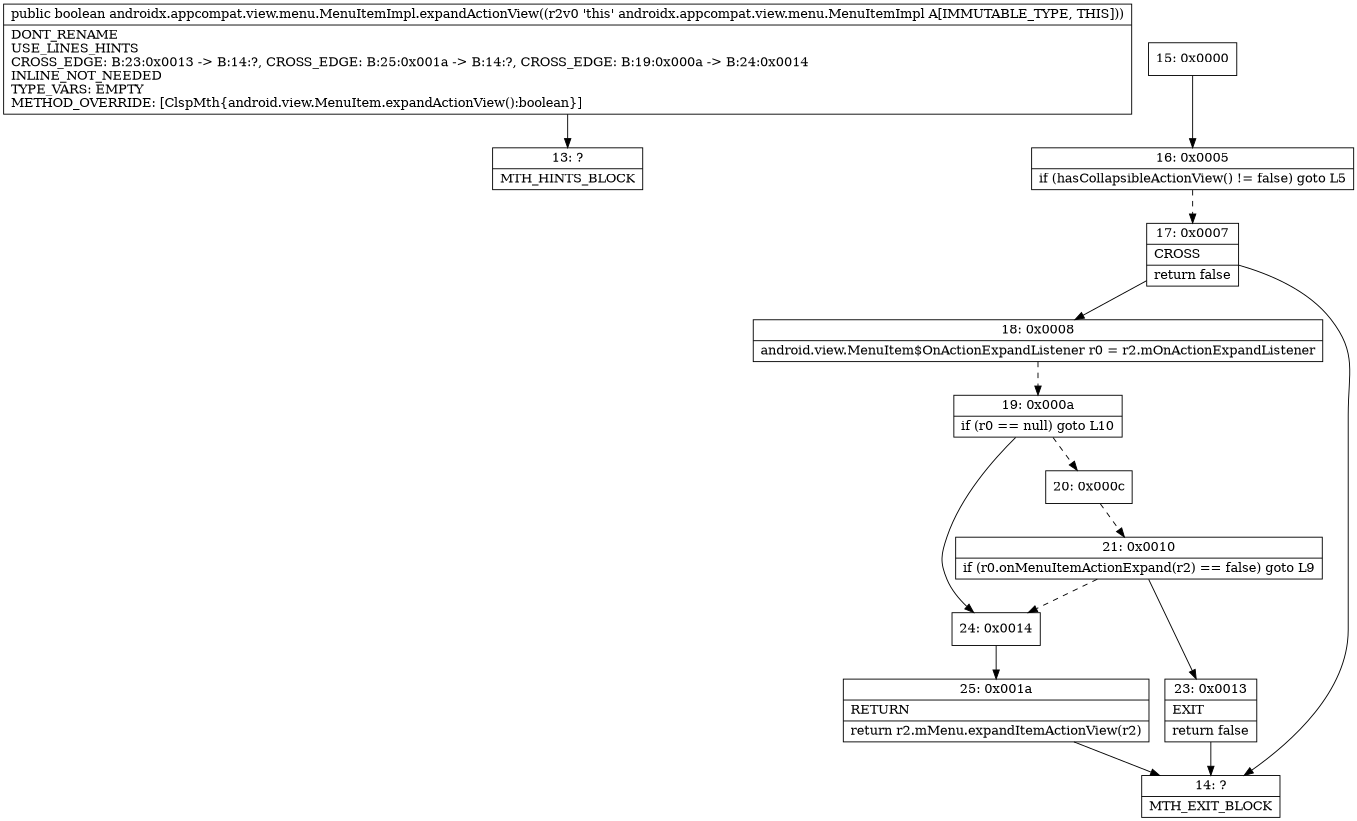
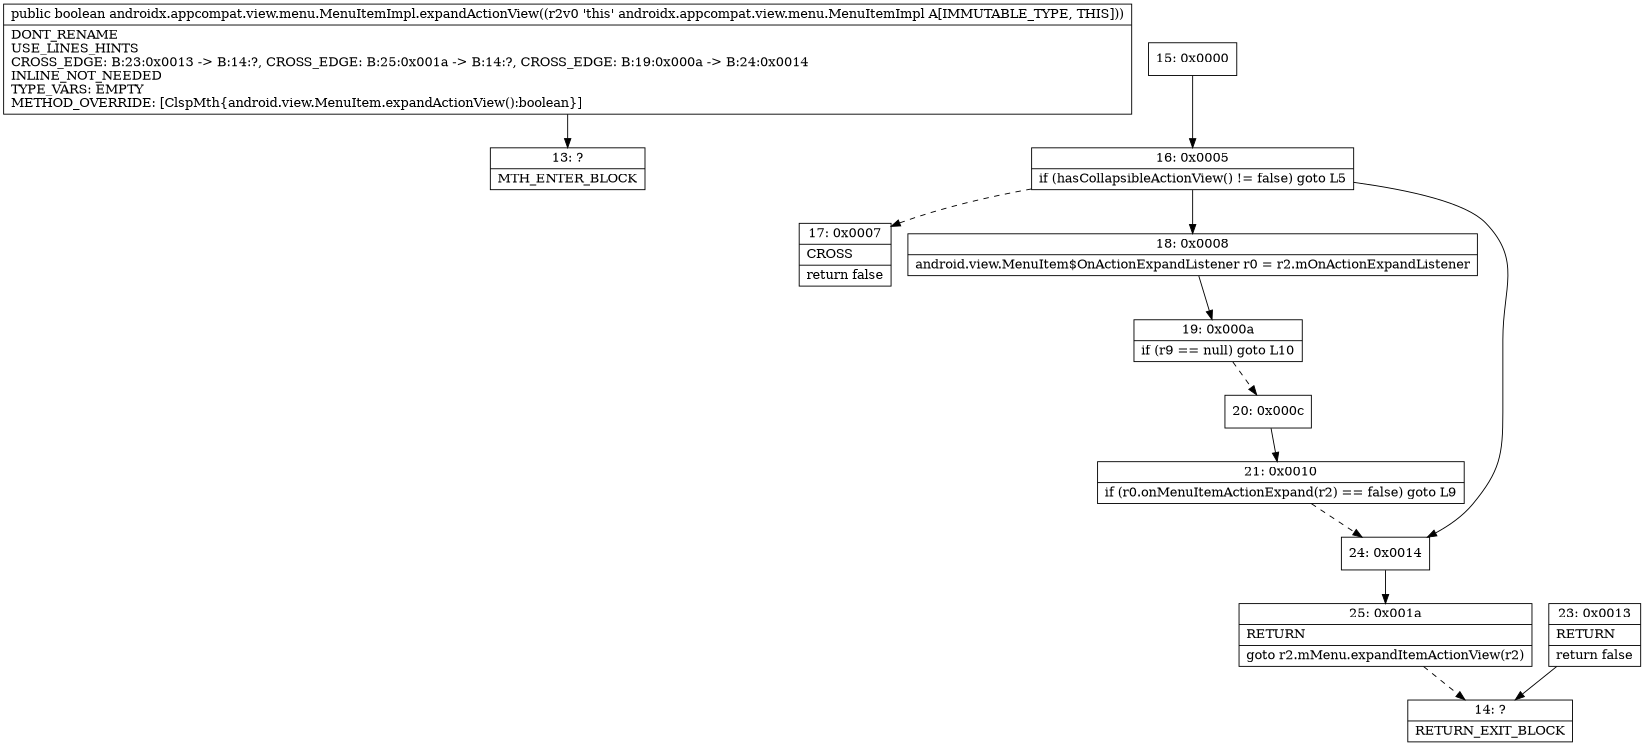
node "13: ?": text "MTH_HINTS_BLOCK" -> "MTH_ENTER_BLOCK"
edge "17: 0x0007" -> "18: 0x0008": now "16: 0x0005" -> "18: 0x0008"
edge "18: 0x0008" -> "19: 0x000a": style dashed -> solid
node "19: 0x000a": text "if (r0 == null) goto L10" -> "if (r9 == null) goto L10"
edge "17: 0x0007" -> "14: ?": removed
edge "19: 0x000a" -> "24: 0x0014": now "16: 0x0005" -> "24: 0x0014"
edge "20: 0x000c" -> "21: 0x0010": style dashed -> solid
edge "21: 0x0010" -> "23: 0x0013": removed
node "23: 0x0013": text "EXIT" -> "RETURN"
node "25: 0x001a": text "return r2.mMenu.expandItemActionView(r2)" -> "goto r2.mMenu.expandItemActionView(r2)"
edge "25: 0x001a" -> "14: ?": style solid -> dashed
node "14: ?": text "MTH_EXIT_BLOCK" -> "RETURN_EXIT_BLOCK"
